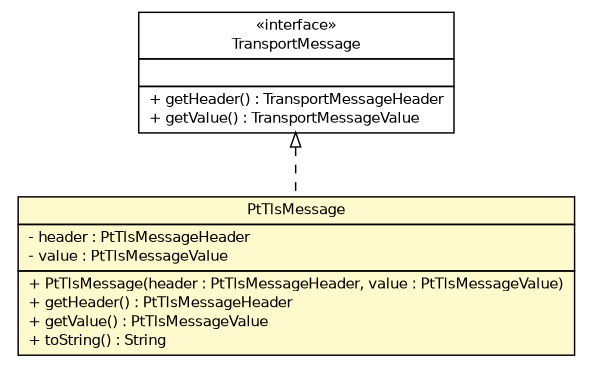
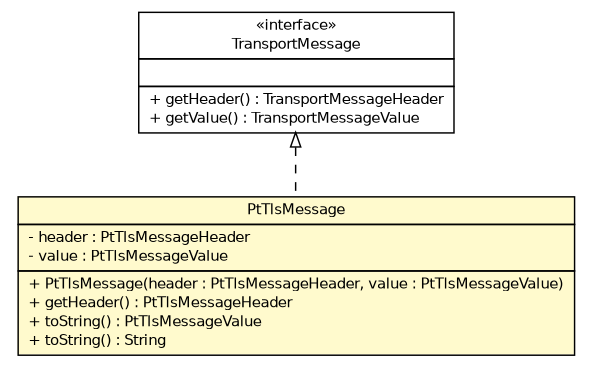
node "PtTlsMessage": text "+ getValue() : PtTlsMessageValue" -> "+ toString() : PtTlsMessageValue"
